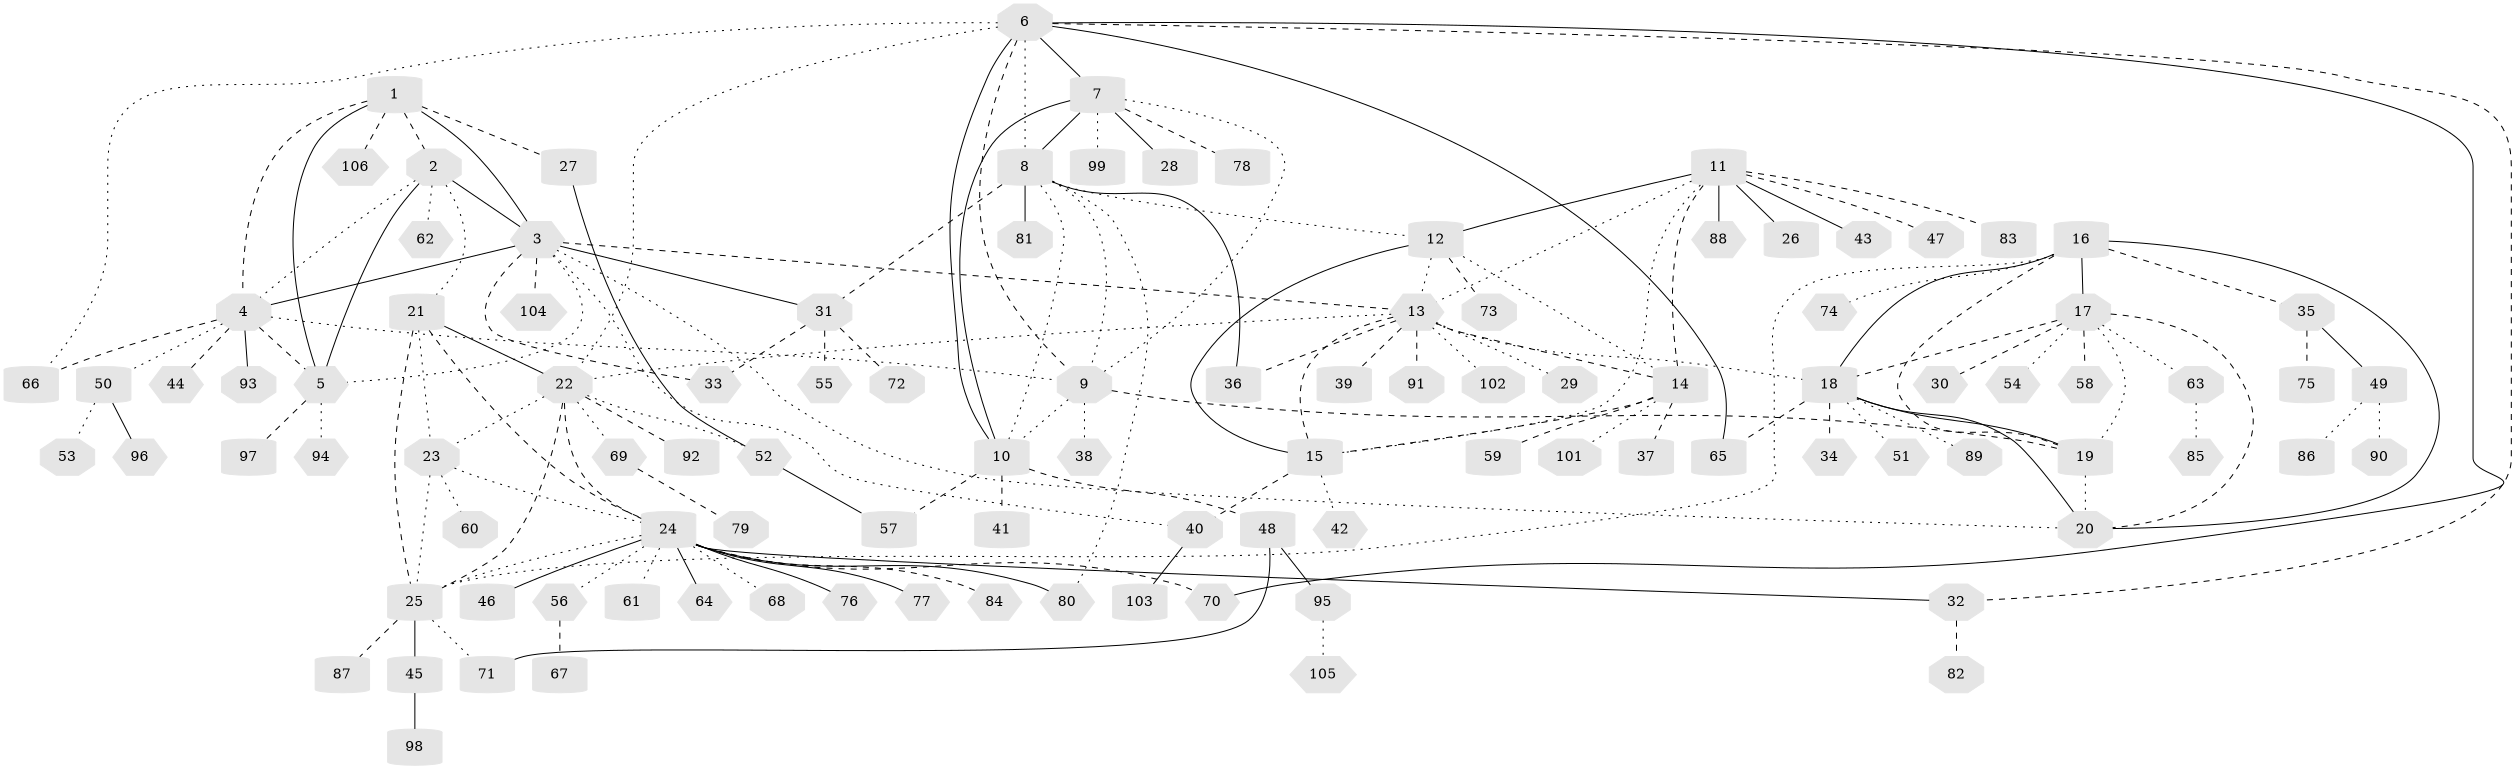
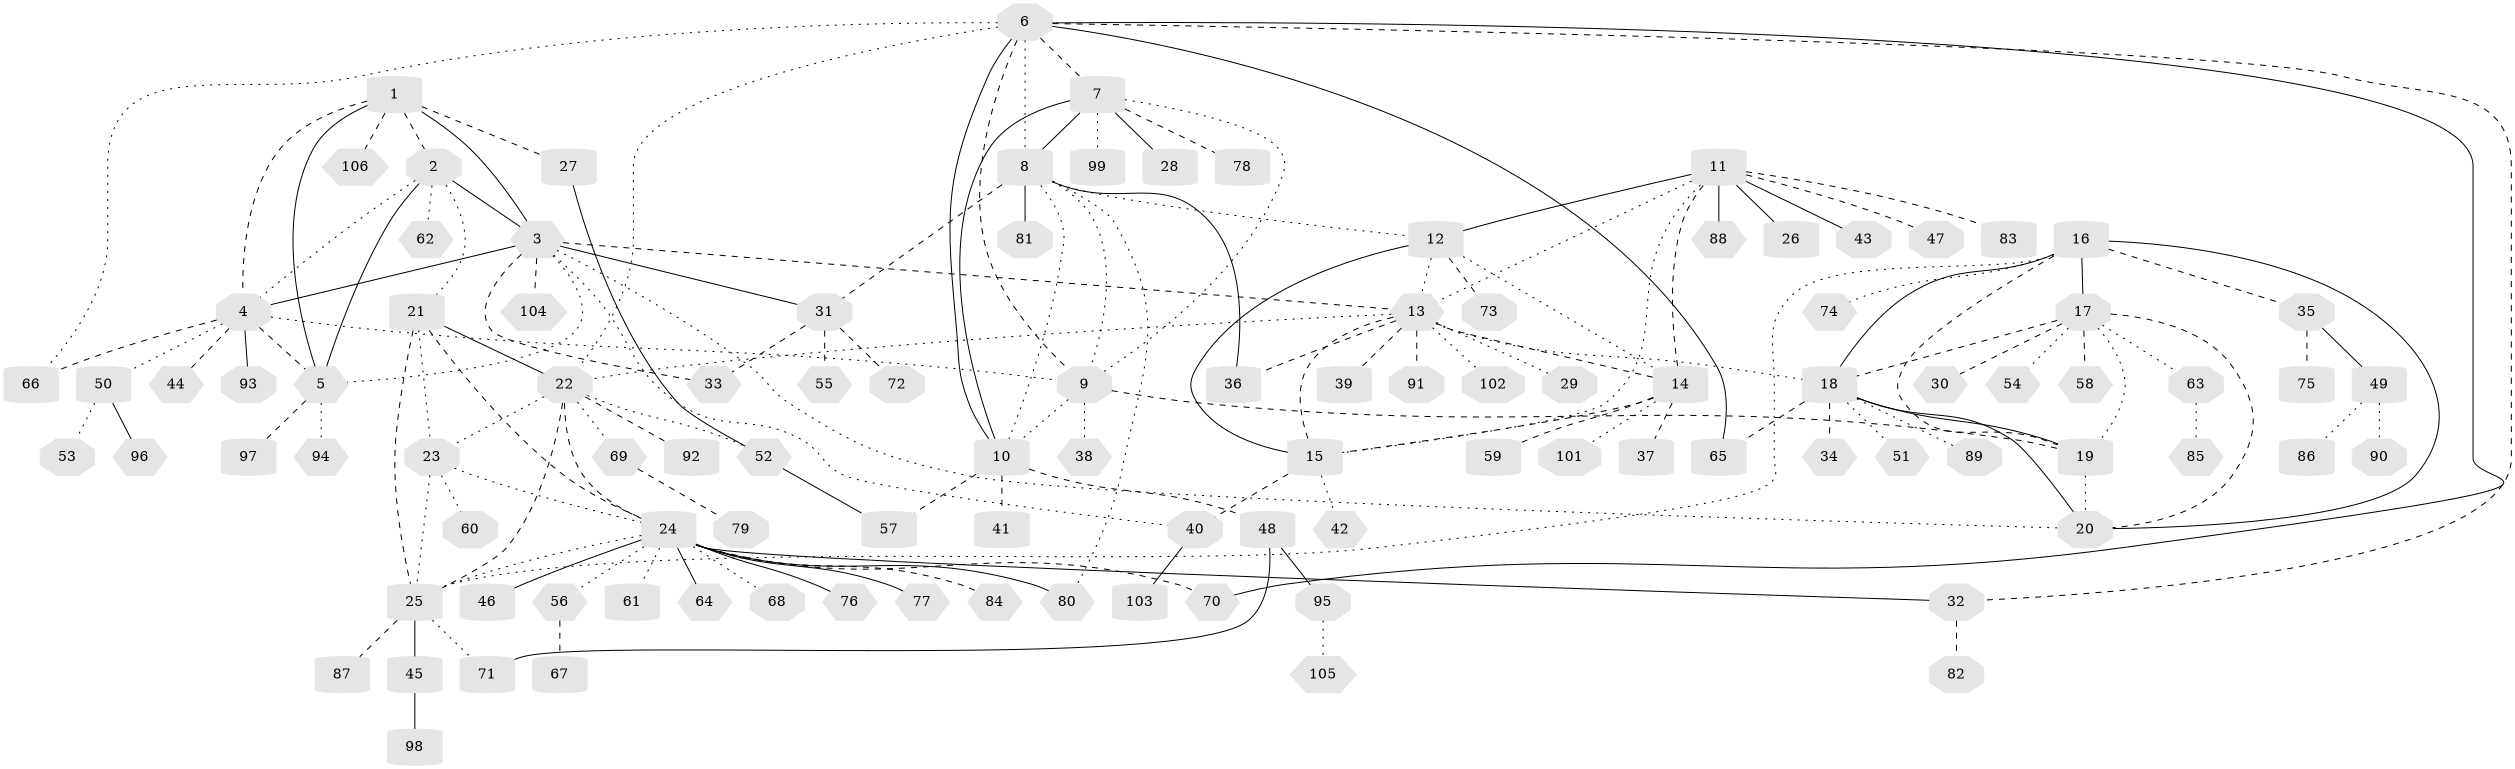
edge "6" -- "7": style solid -> dashed
